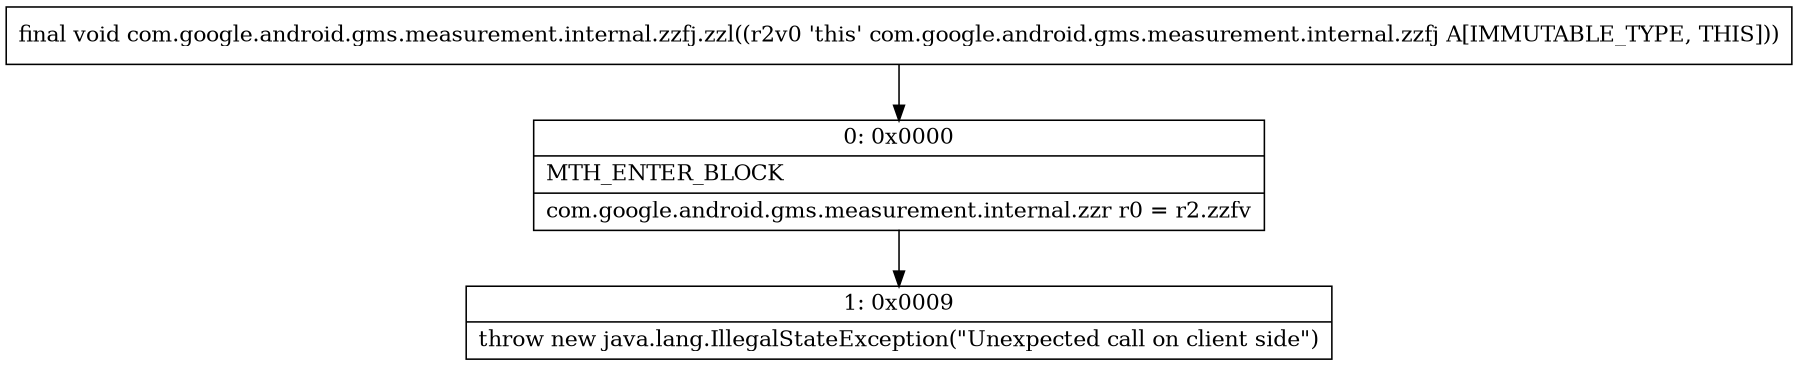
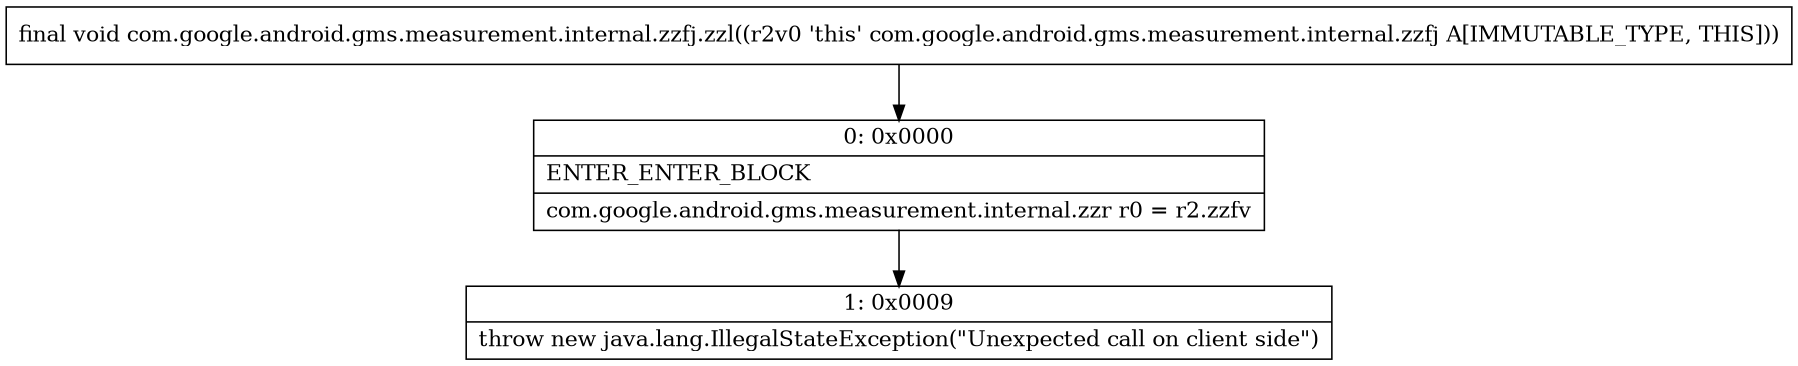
node "0: 0x0000": text "MTH_ENTER_BLOCK" -> "ENTER_ENTER_BLOCK"
